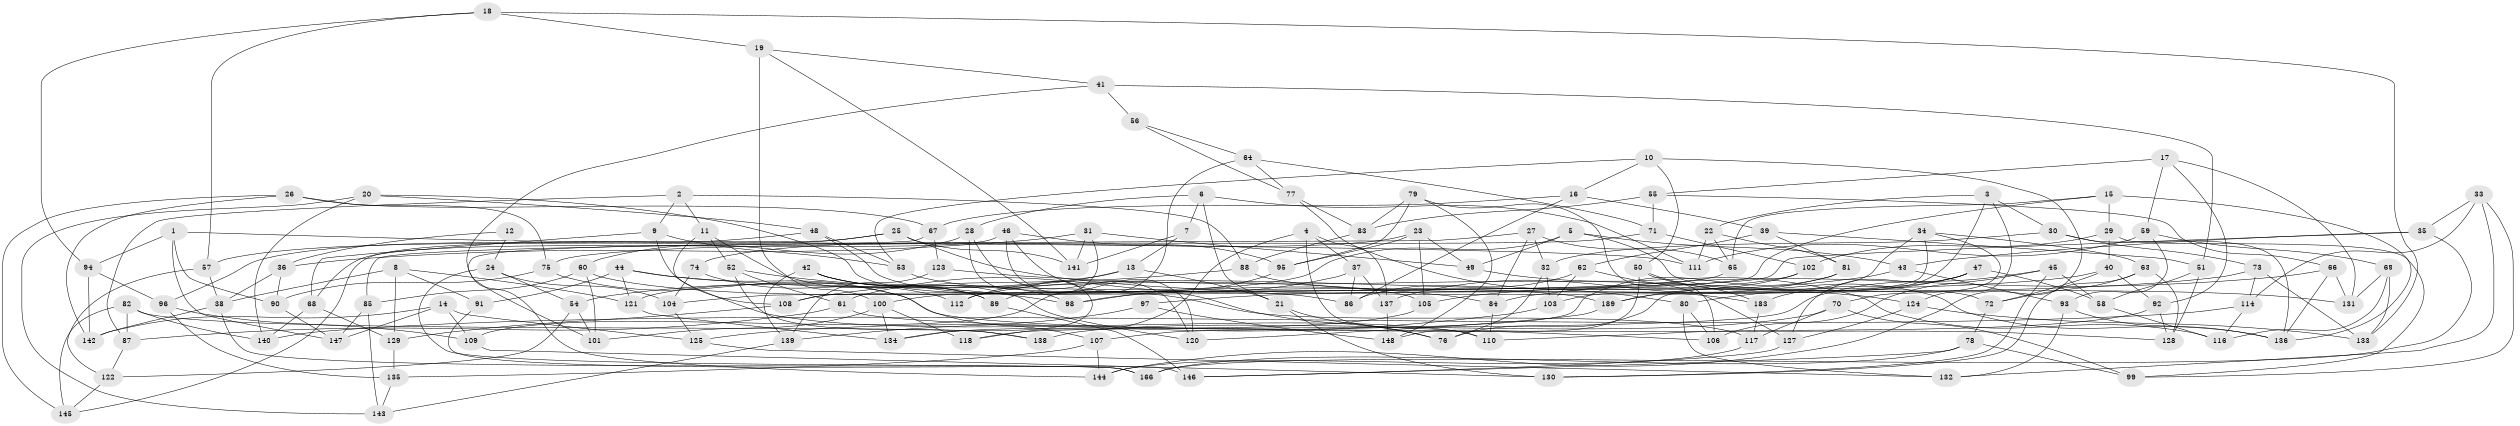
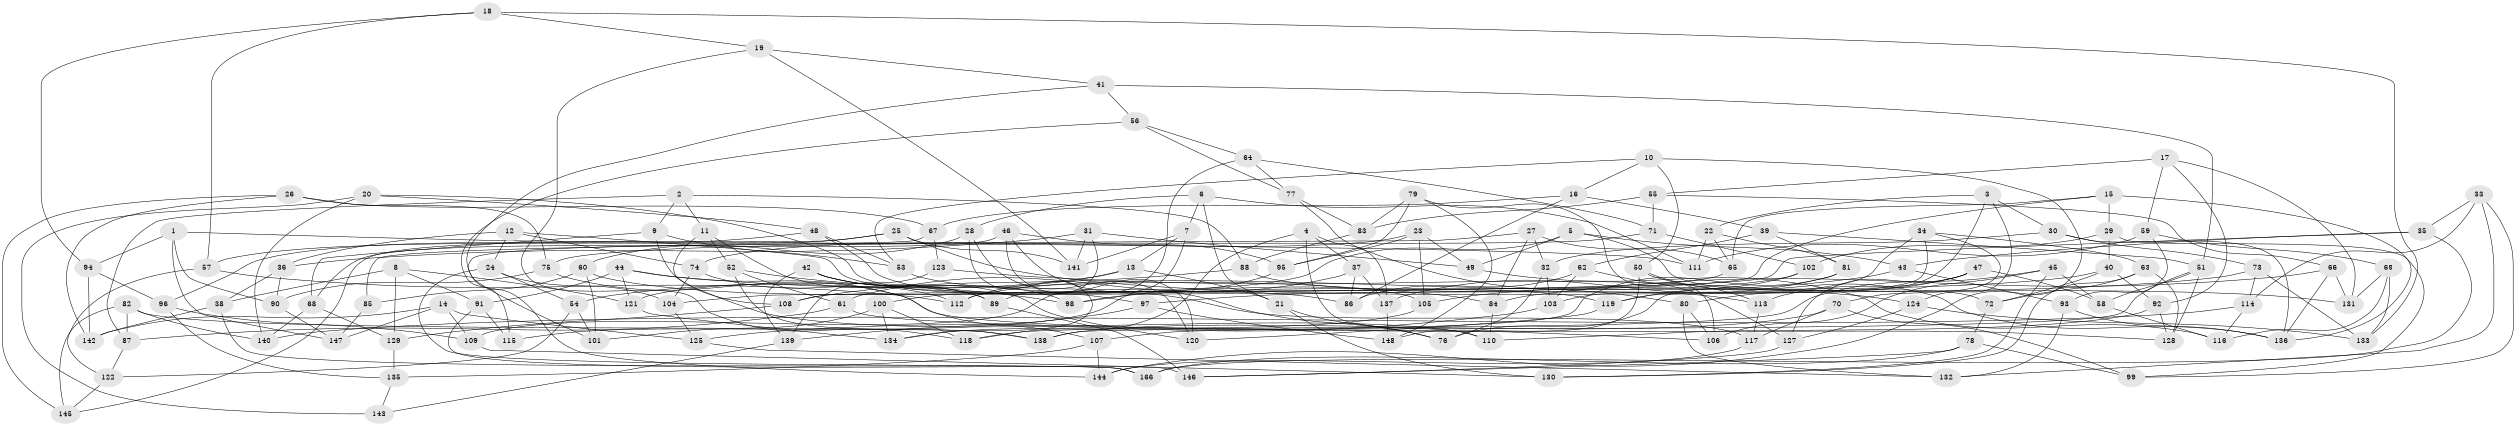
edge "19" -- "100": now "19" -- "118"
edge "12" -- "74": added
edge "12" -- "97": added
edge "57" -- "38": now "57" -- "112"
node "189": label "189" -> "119"
node "183": label "183" -> "113"
edge "51" -- "138": added
node "115": added
edge "85" -- "143": removed
